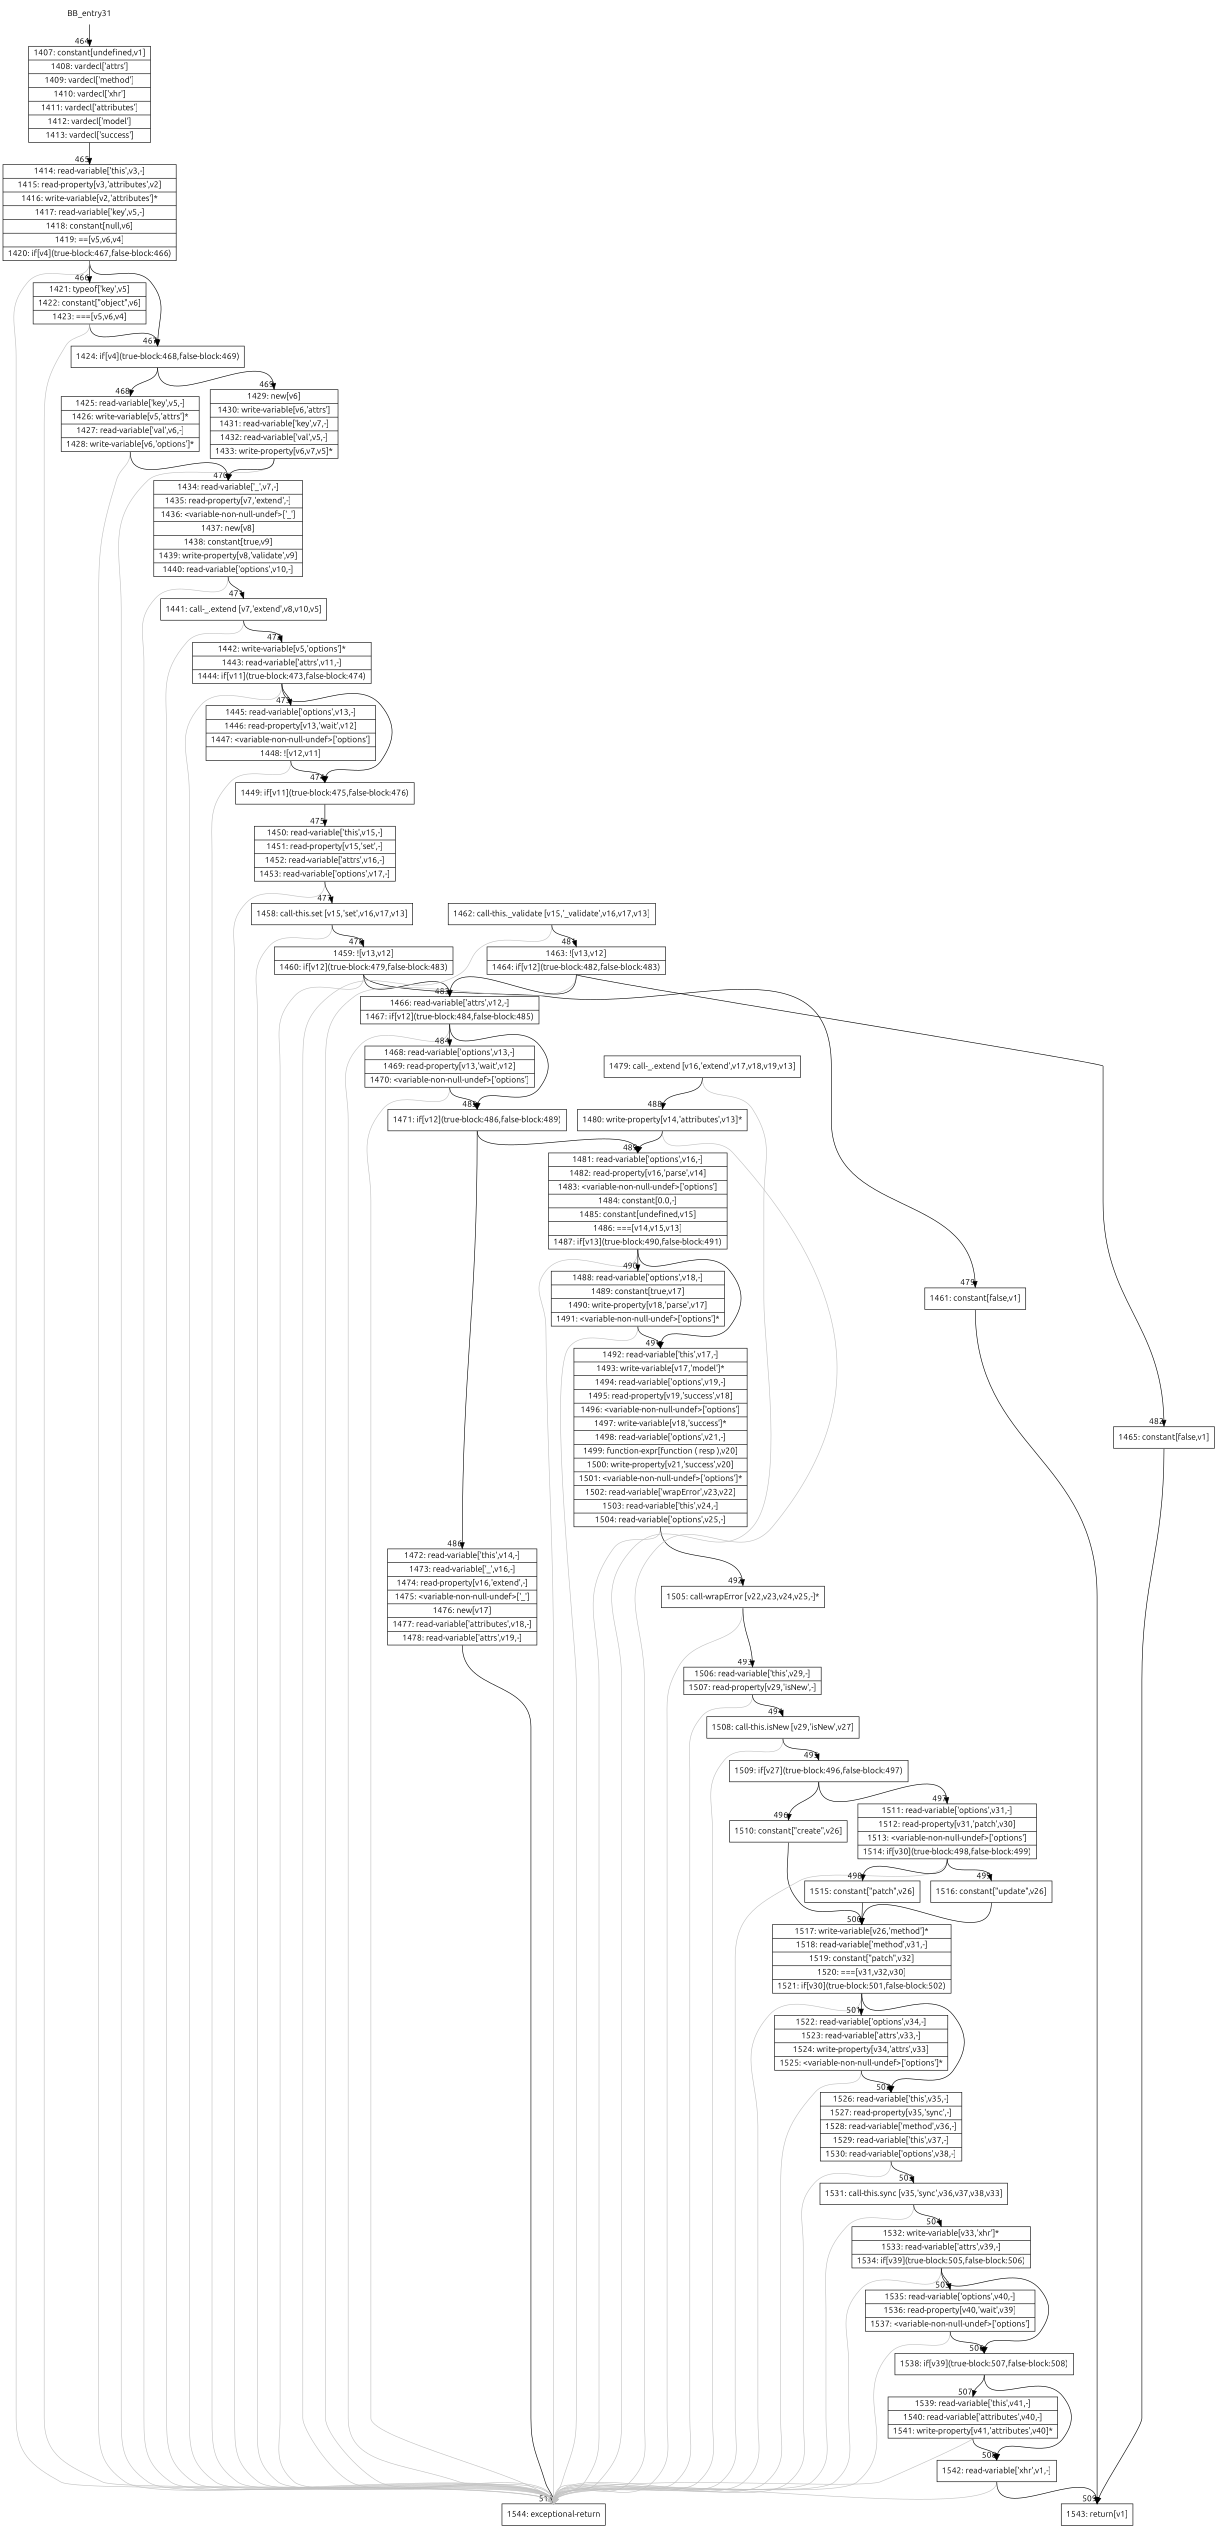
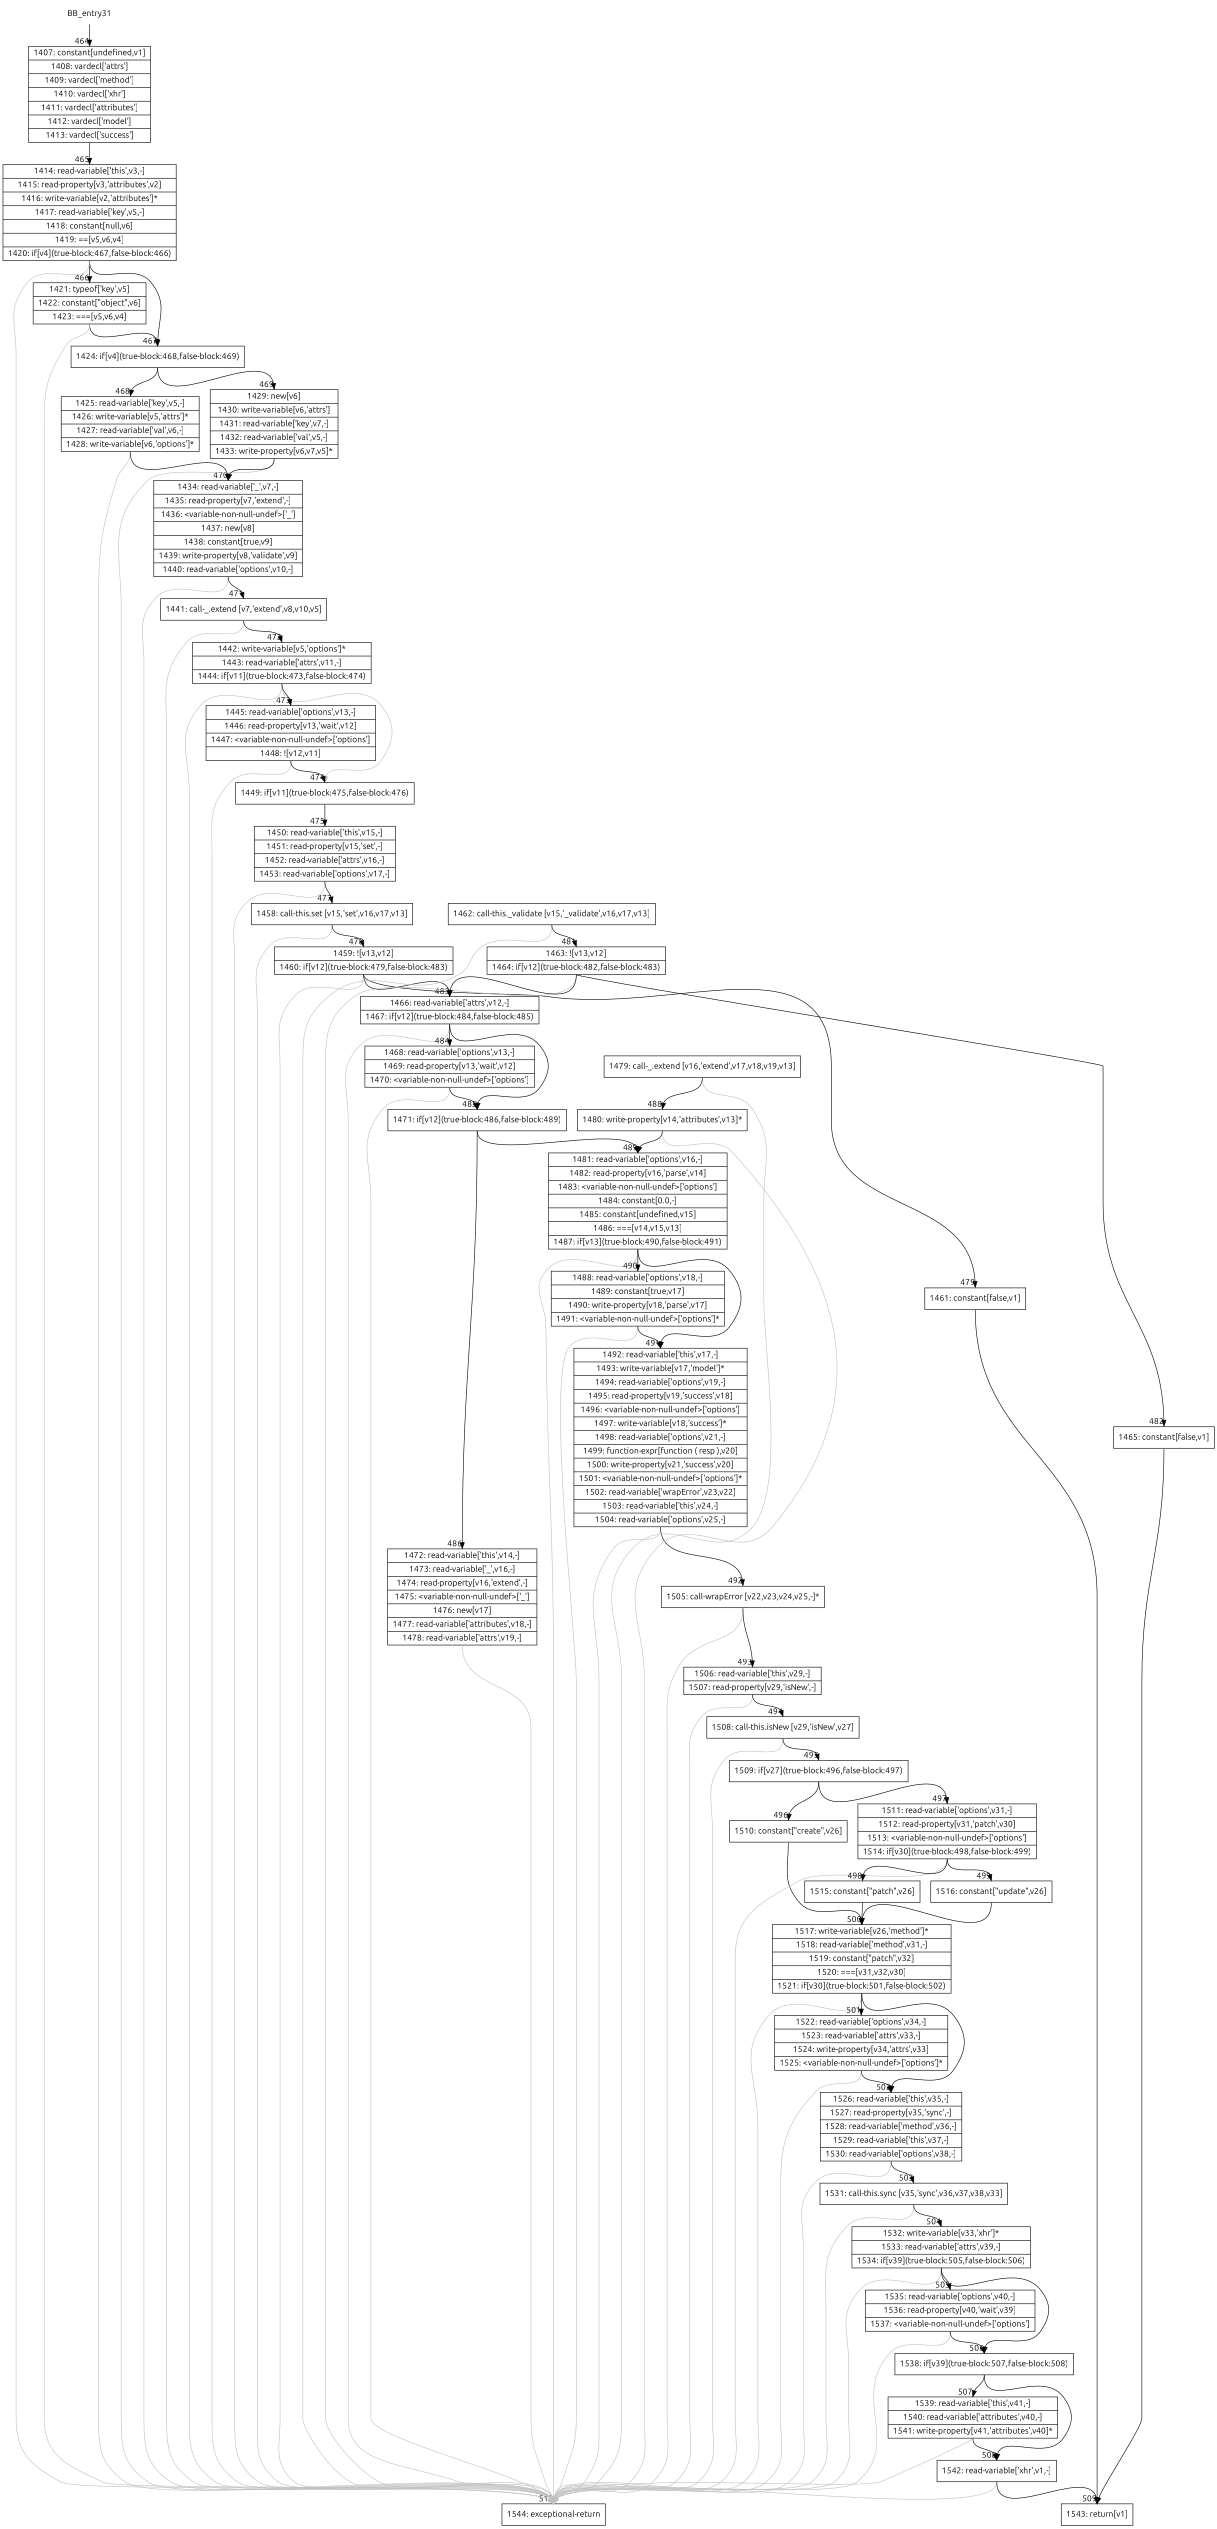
edge "1442: write-variable[v5,'options']*" -> "1449: if[v11](true-block:475,false-block:476)": color black -> gray
edge "1472: read-variable['this',v14,-]" -> "1544: exceptional-return": color black -> gray
